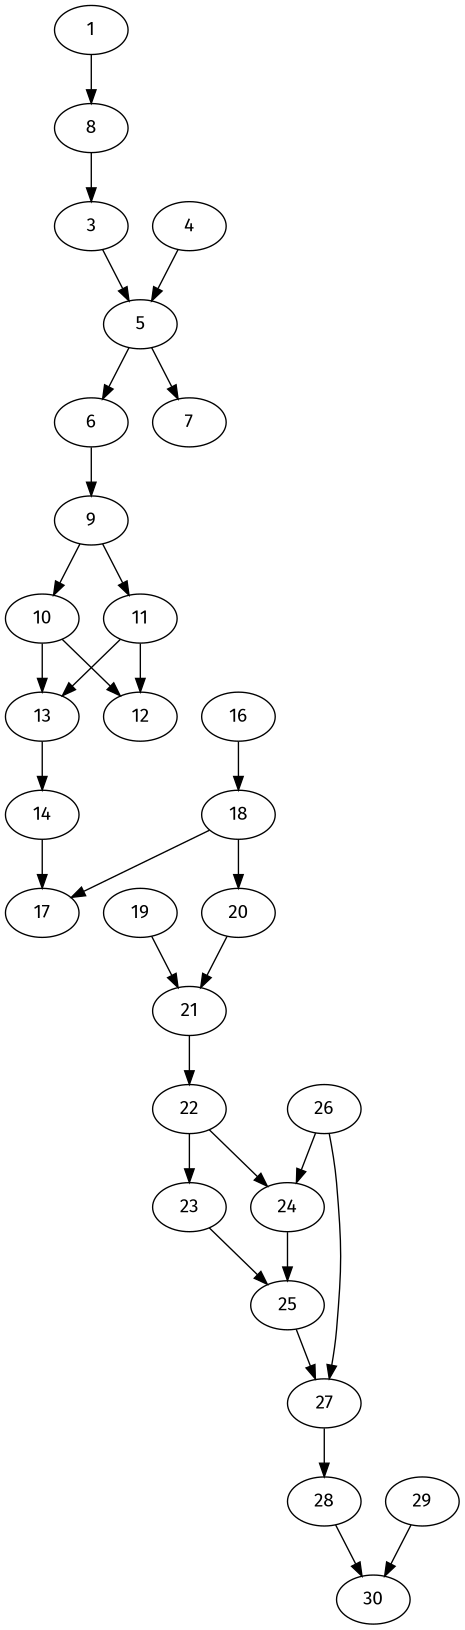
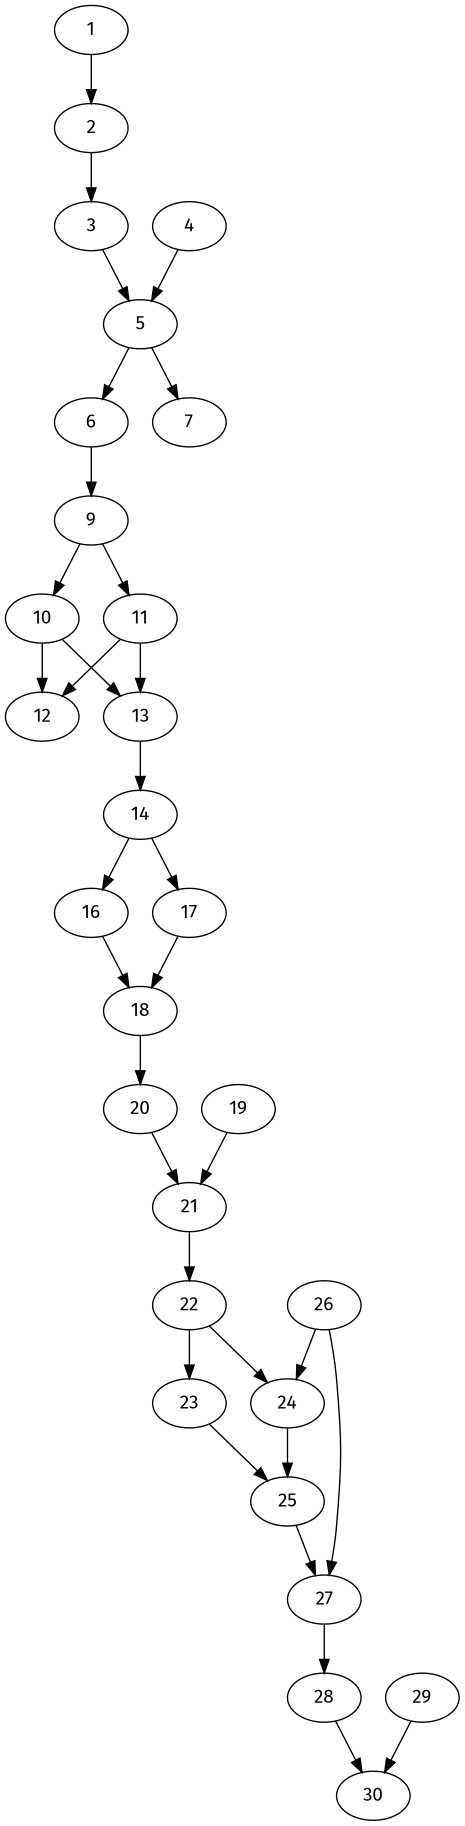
node "8": label "8" -> "2"
edge "14" -> "16": added
edge "18" -> "17": reversed
